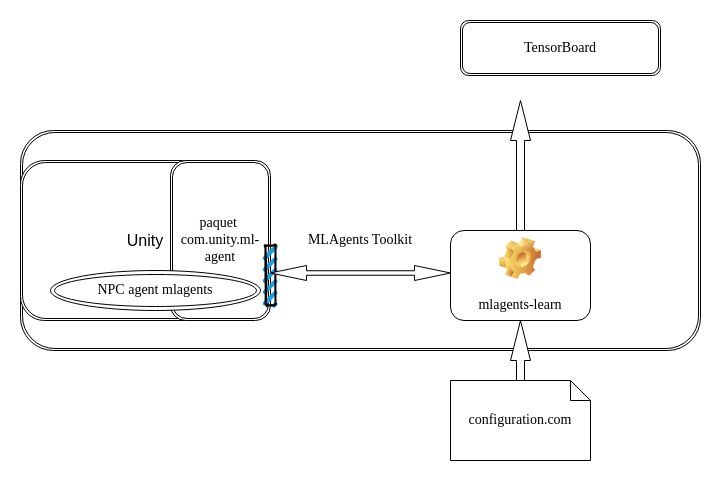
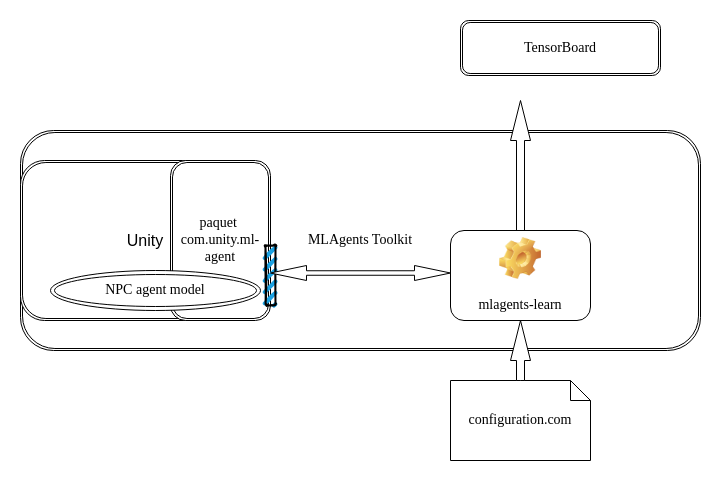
node "NPC agent mlagents": label "NPC agent mlagents" -> "NPC agent model"
